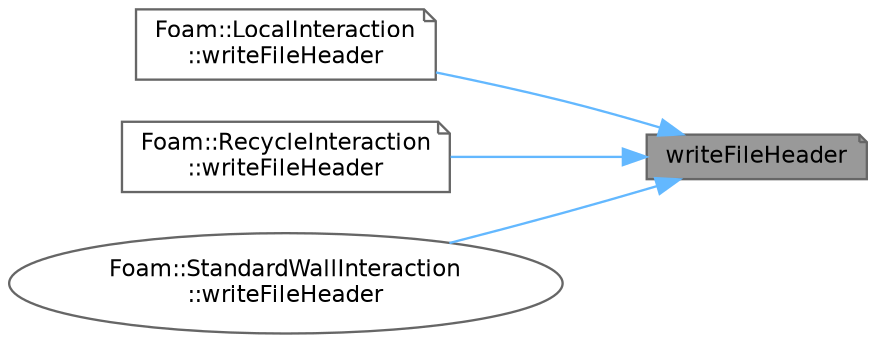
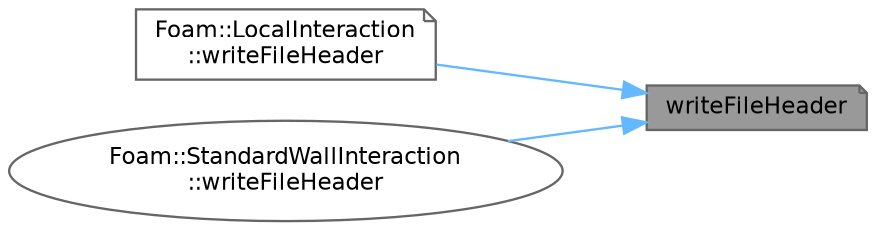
node "Foam::RecycleInteraction ::writeFileHeader": removed
